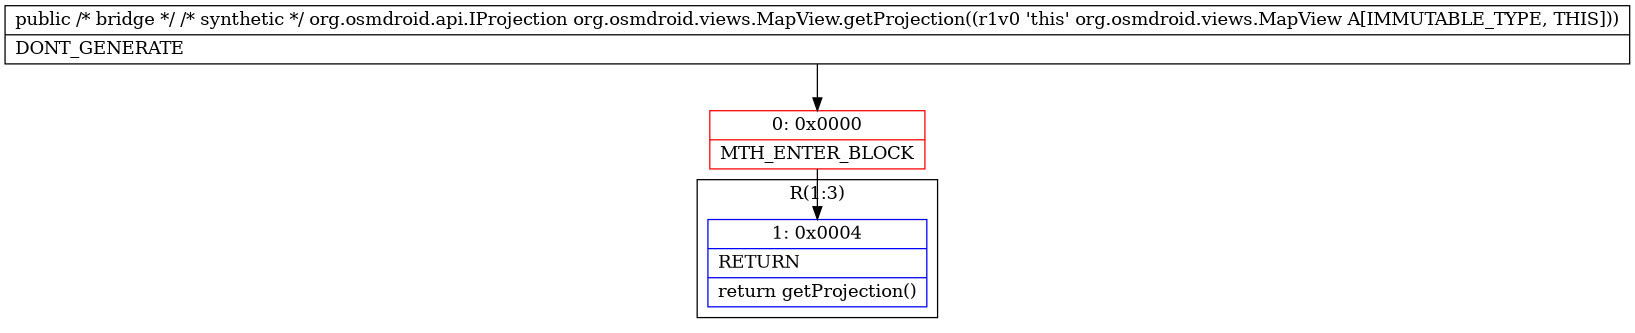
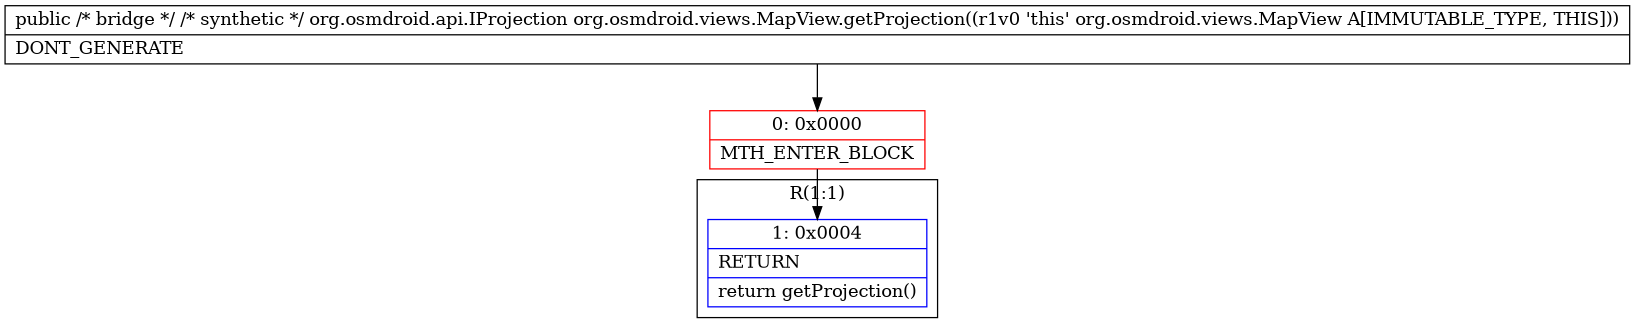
cluster "R(1:3)": label "R(1:3)" -> "R(1:1)"
